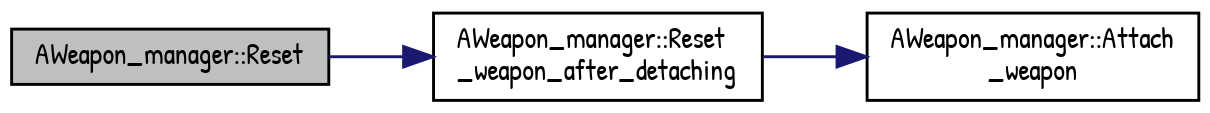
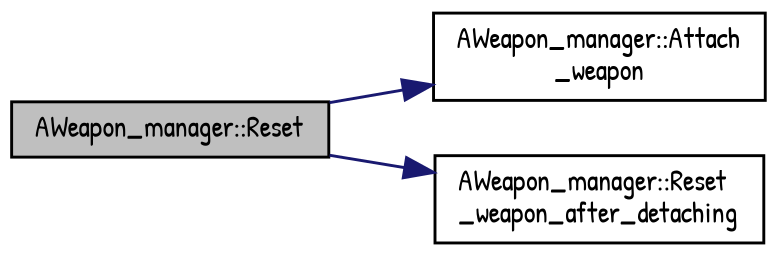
edge "AWeapon_manager::Reset _weapon_after_detaching" -> "AWeapon_manager::Attach _weapon": now "AWeapon_manager::Reset" -> "AWeapon_manager::Attach _weapon"
